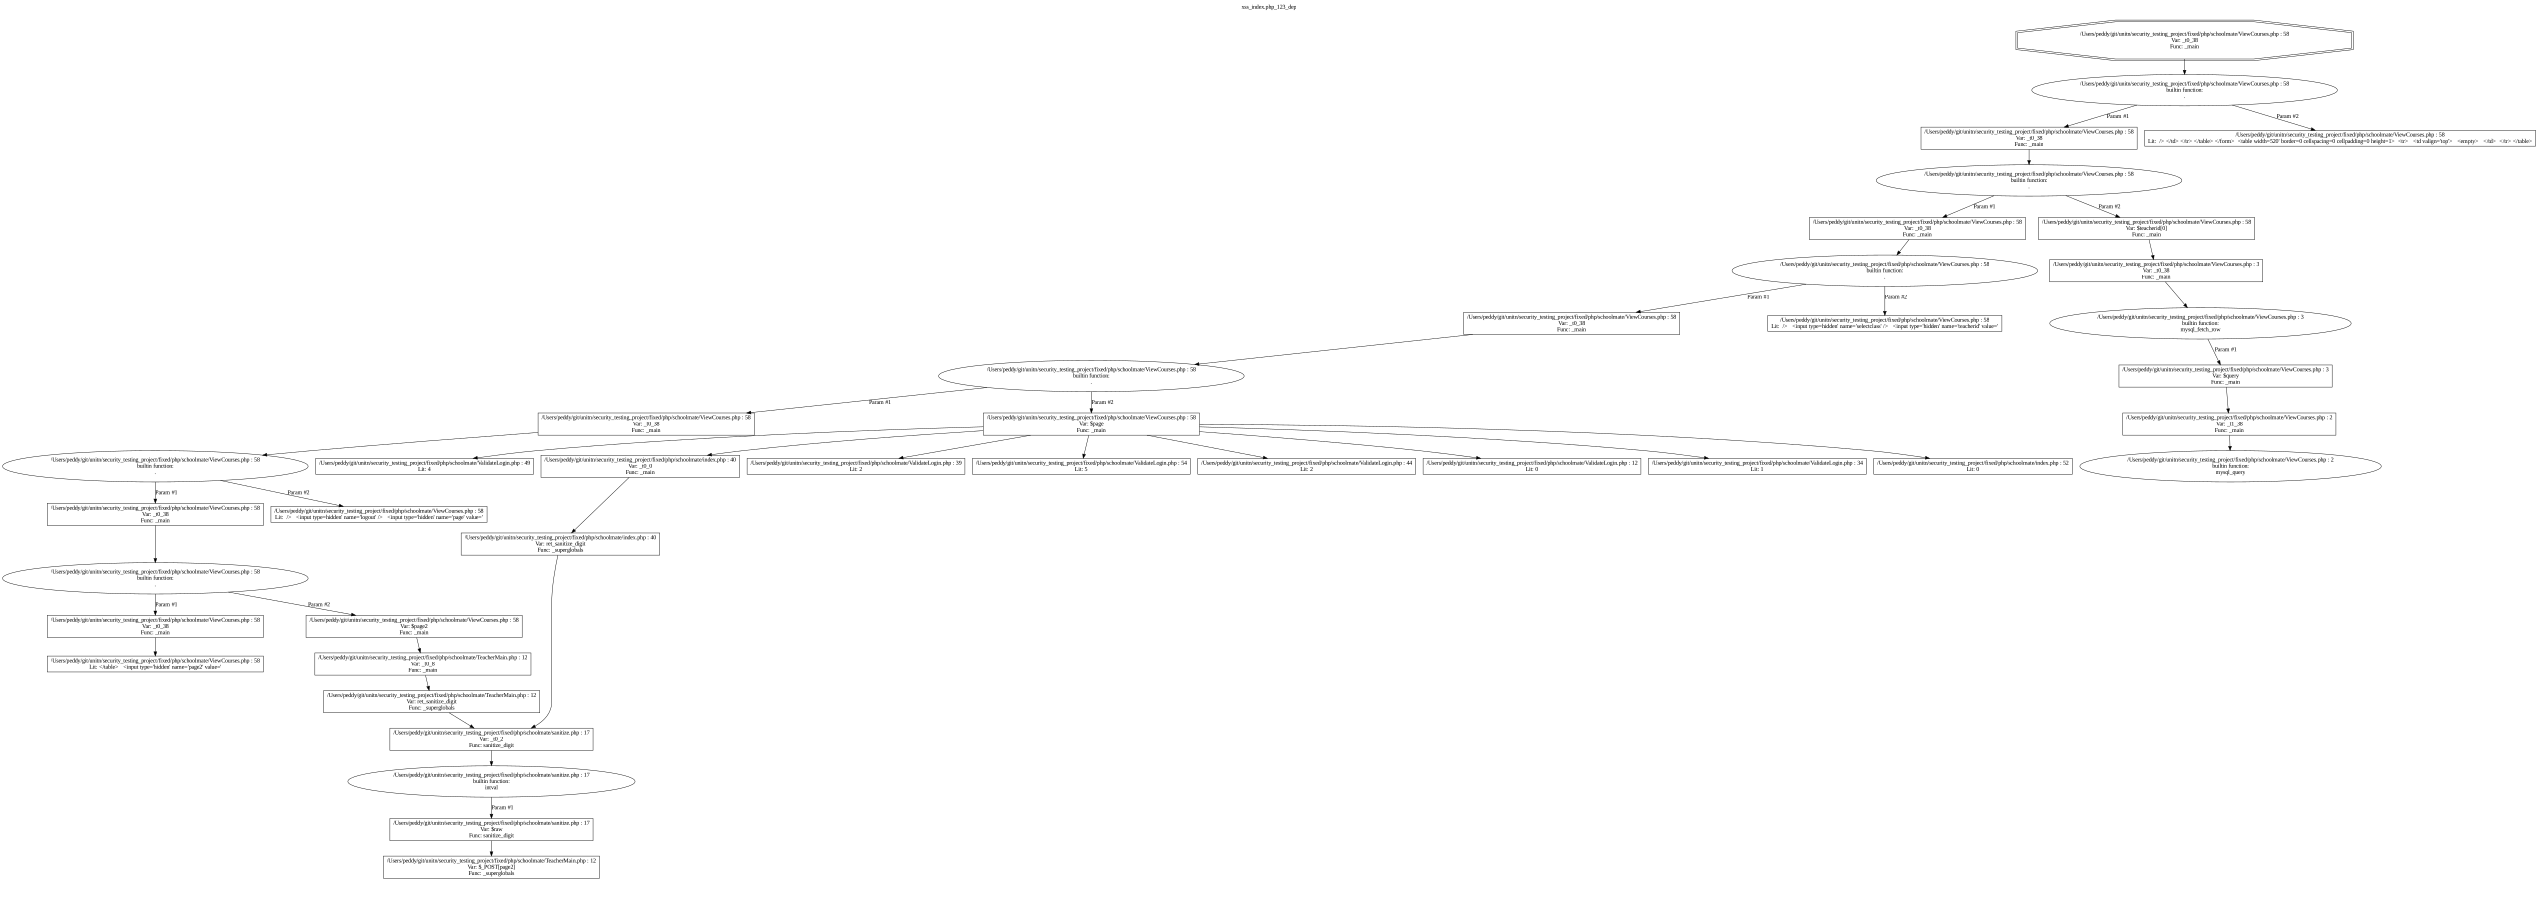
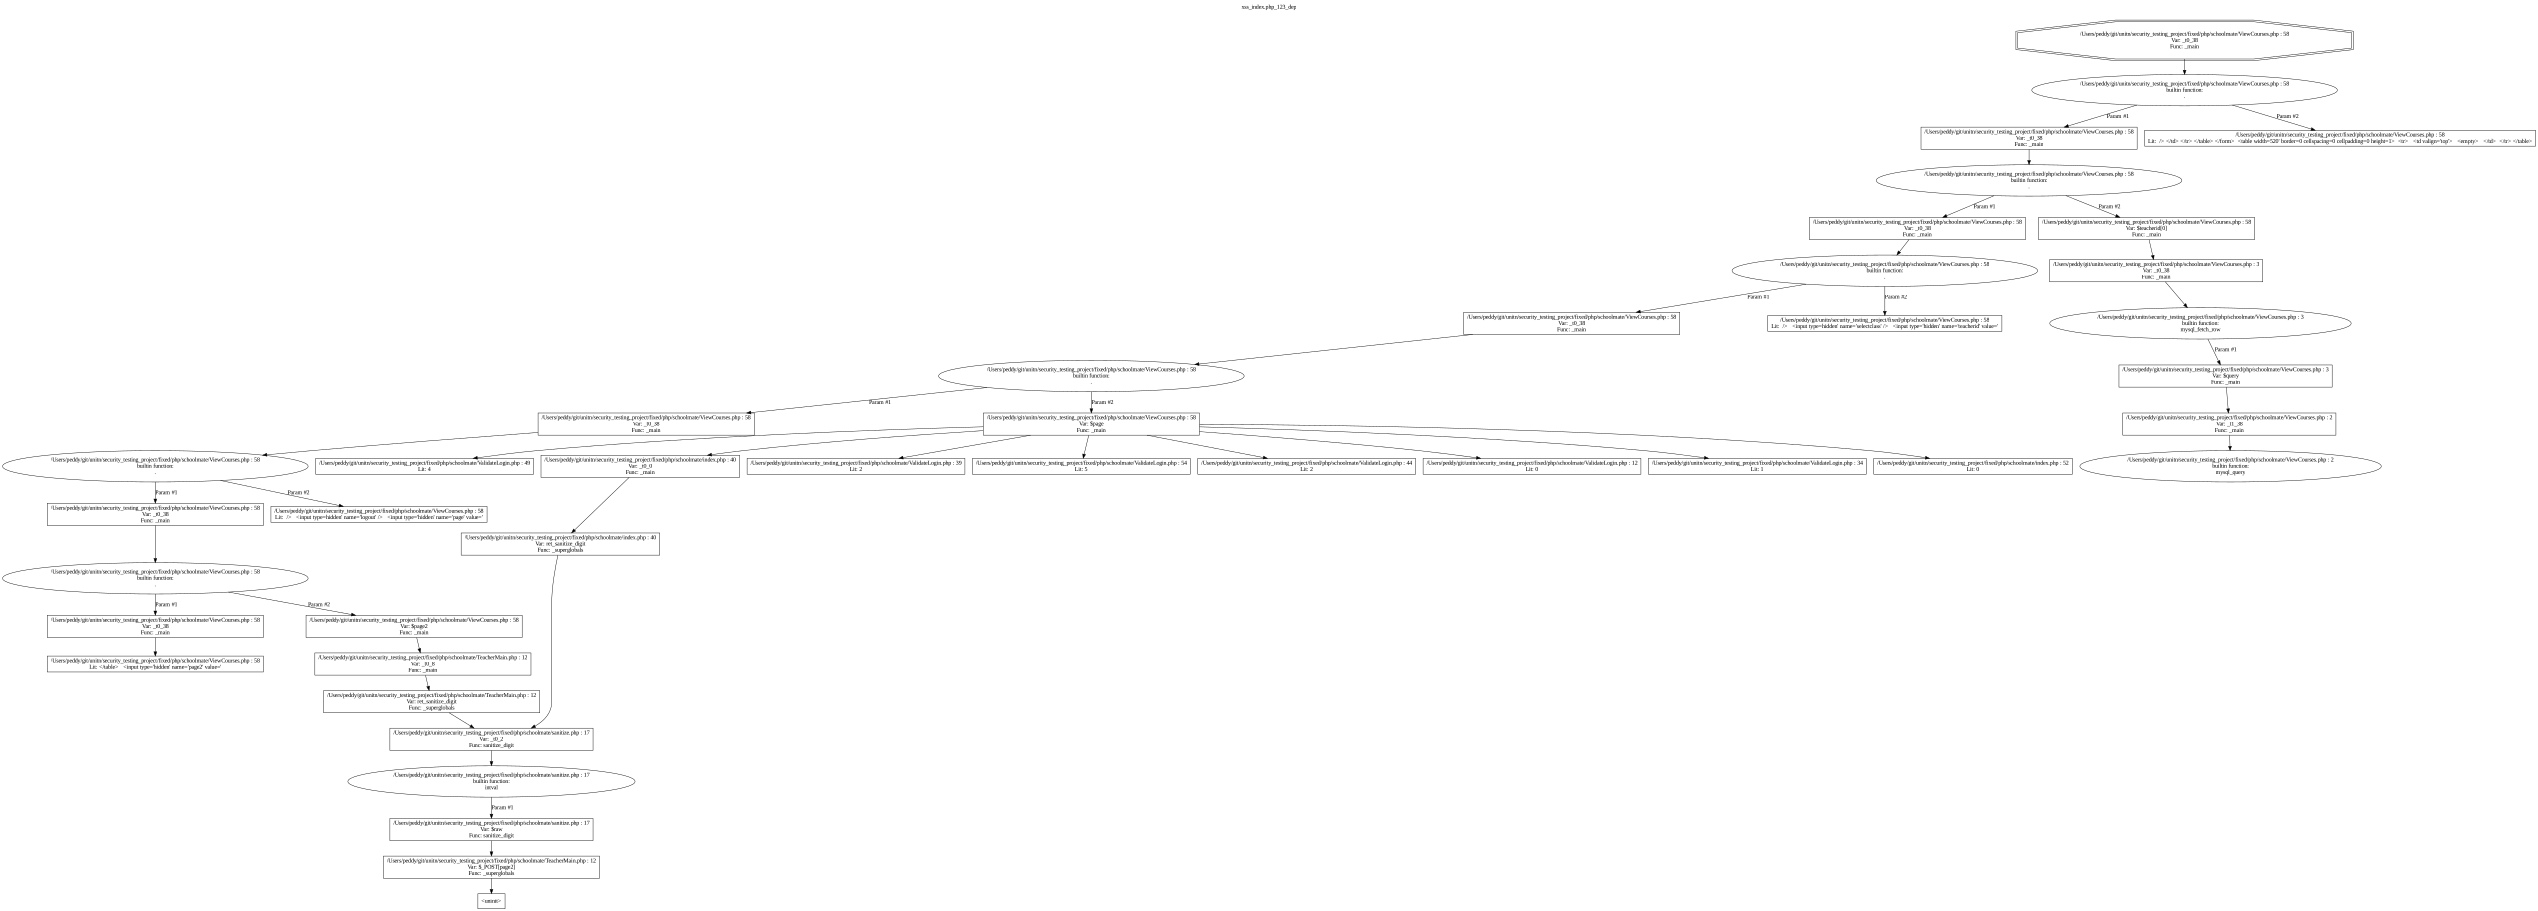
node "<uninit>": added
